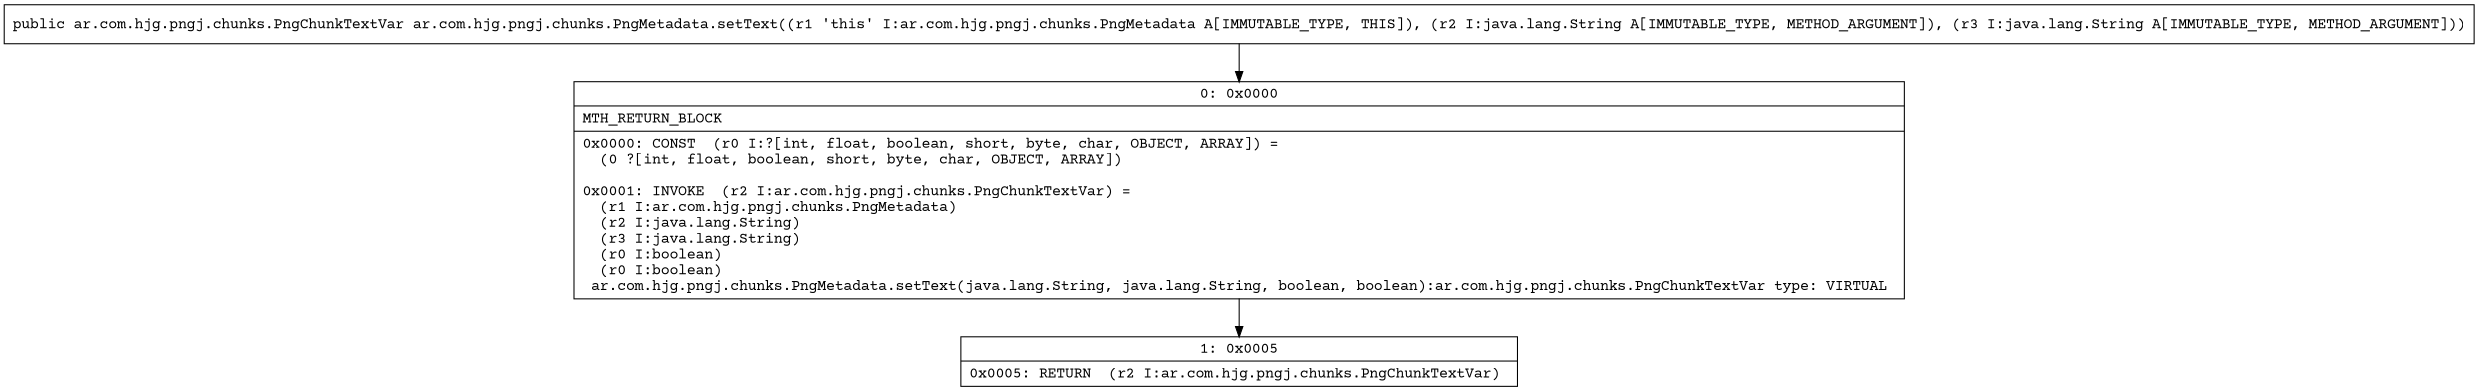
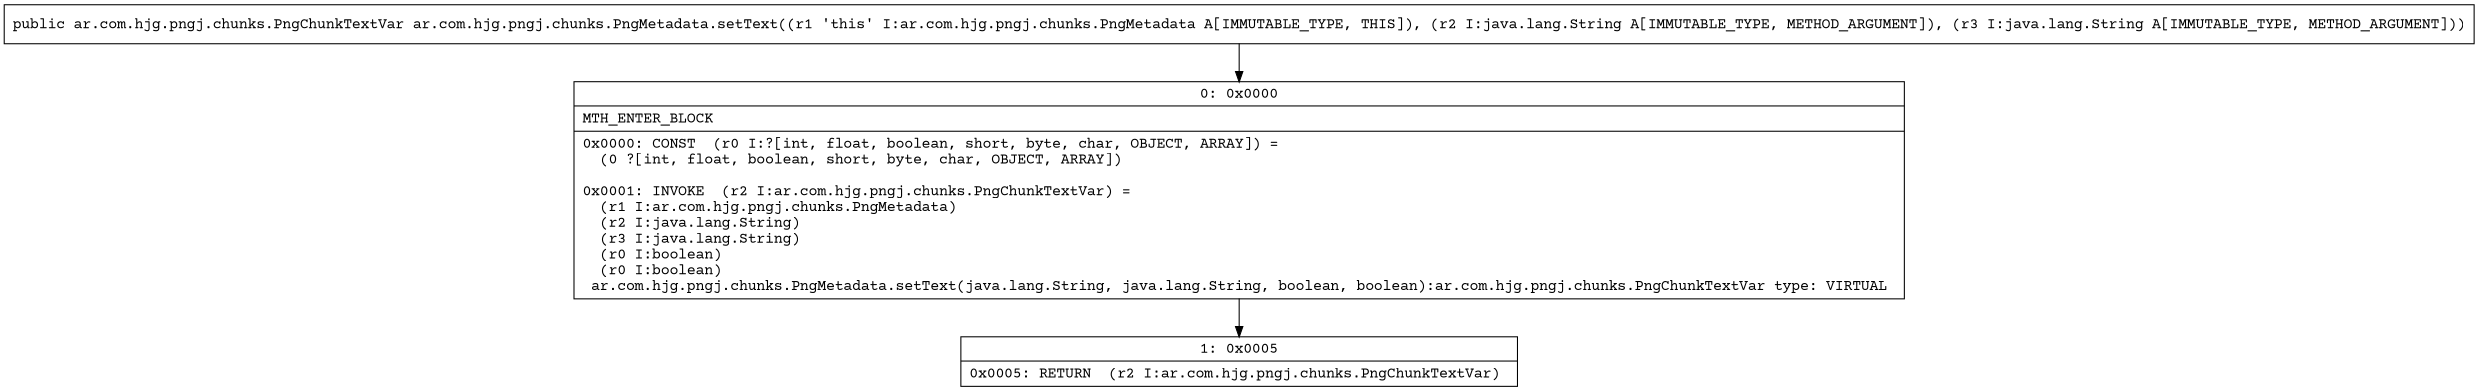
node "0: 0x0000": text "MTH_RETURN_BLOCK" -> "MTH_ENTER_BLOCK"
